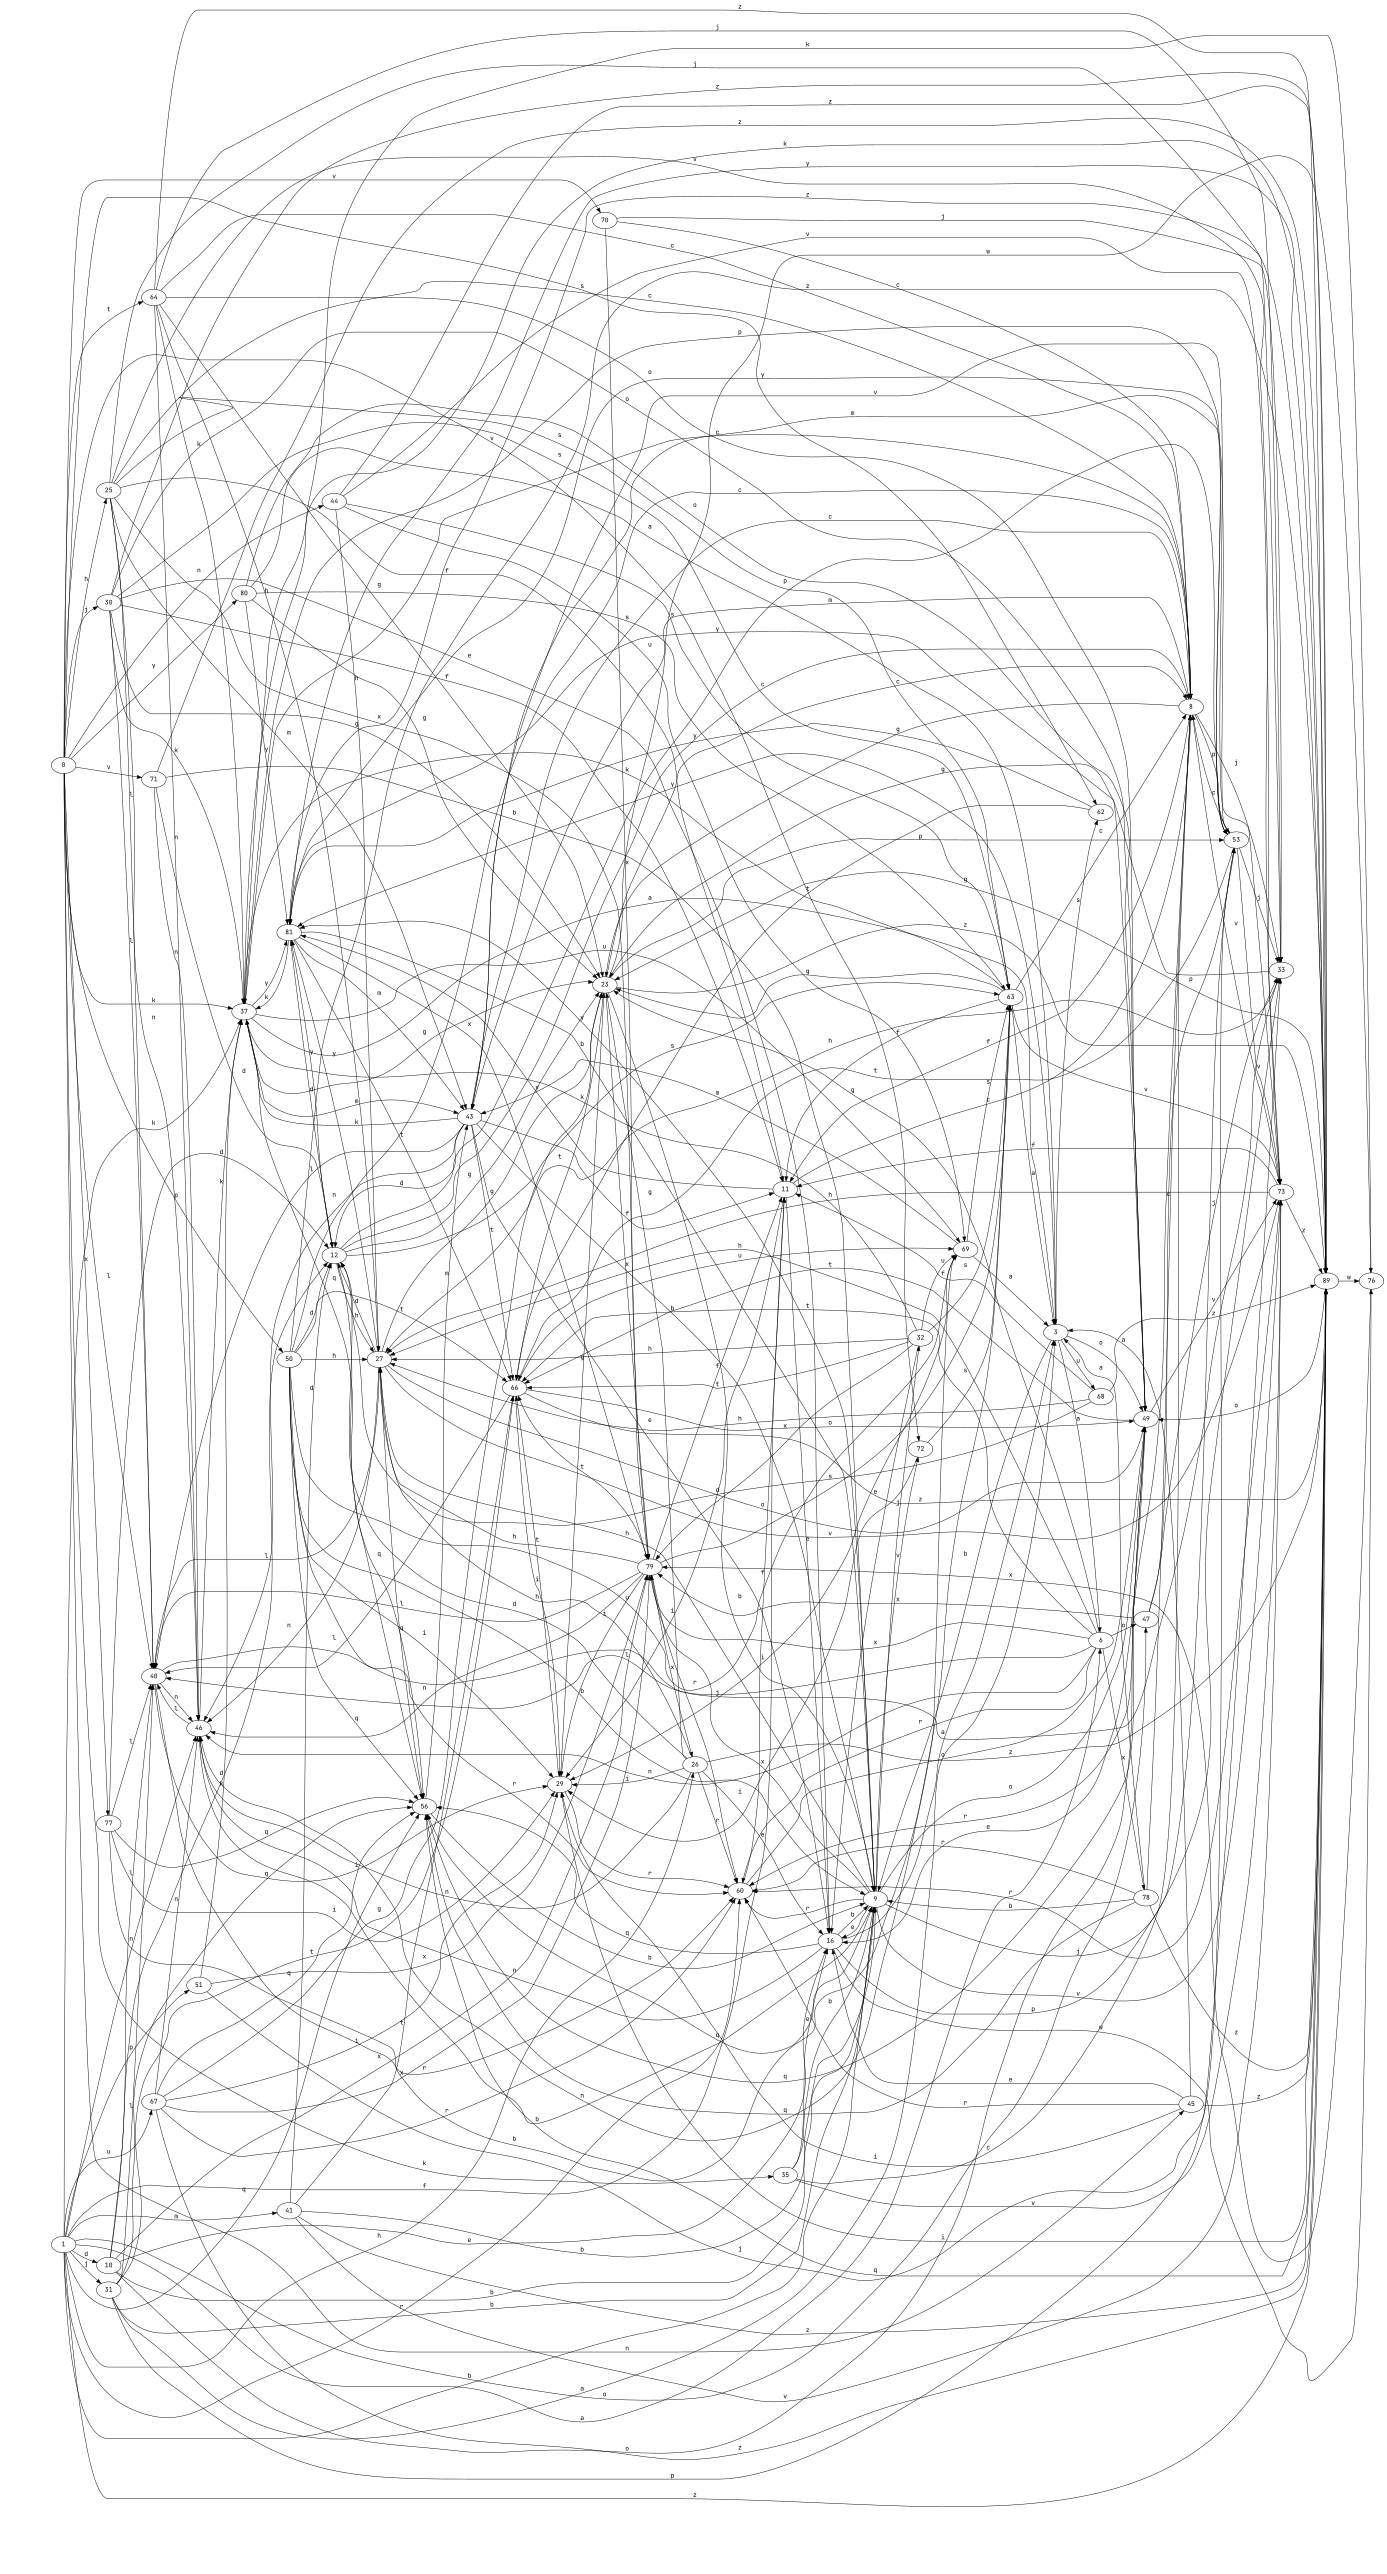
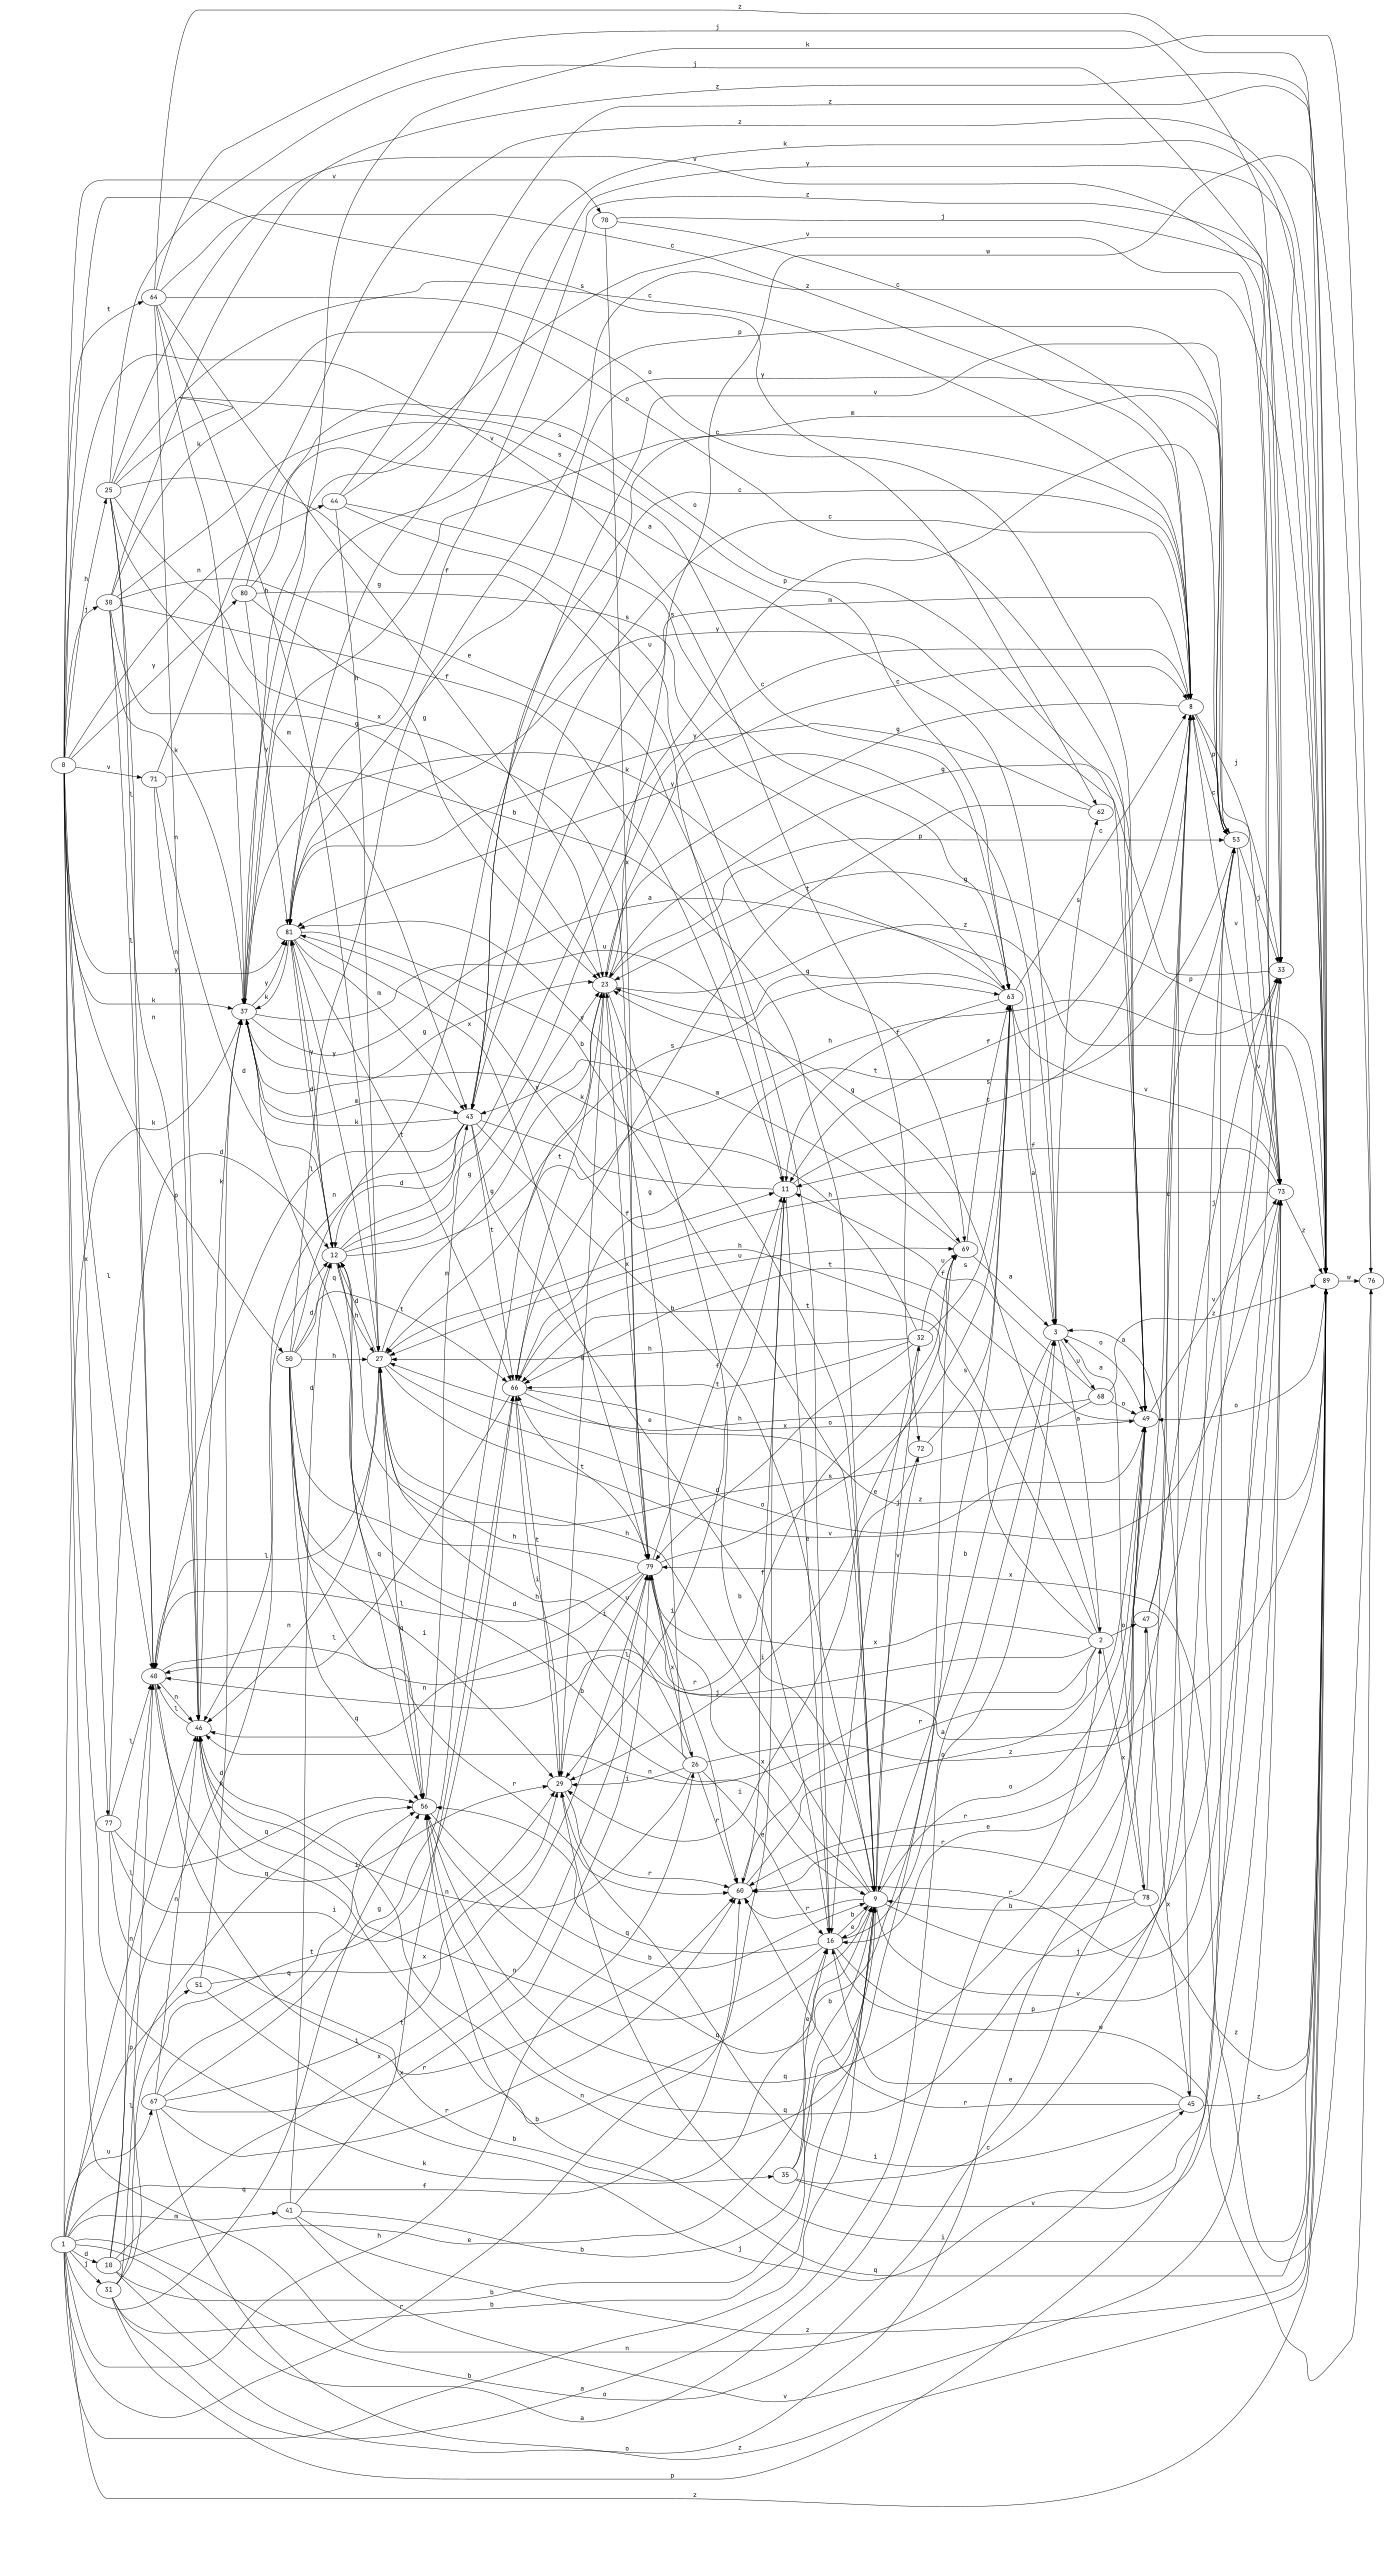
edge "0" -> "81": added, label "y"
edge "68" -> "49": added, label "o"
edge "47" -> "79": now "47" -> "45"
node "6": label "6" -> "2"
